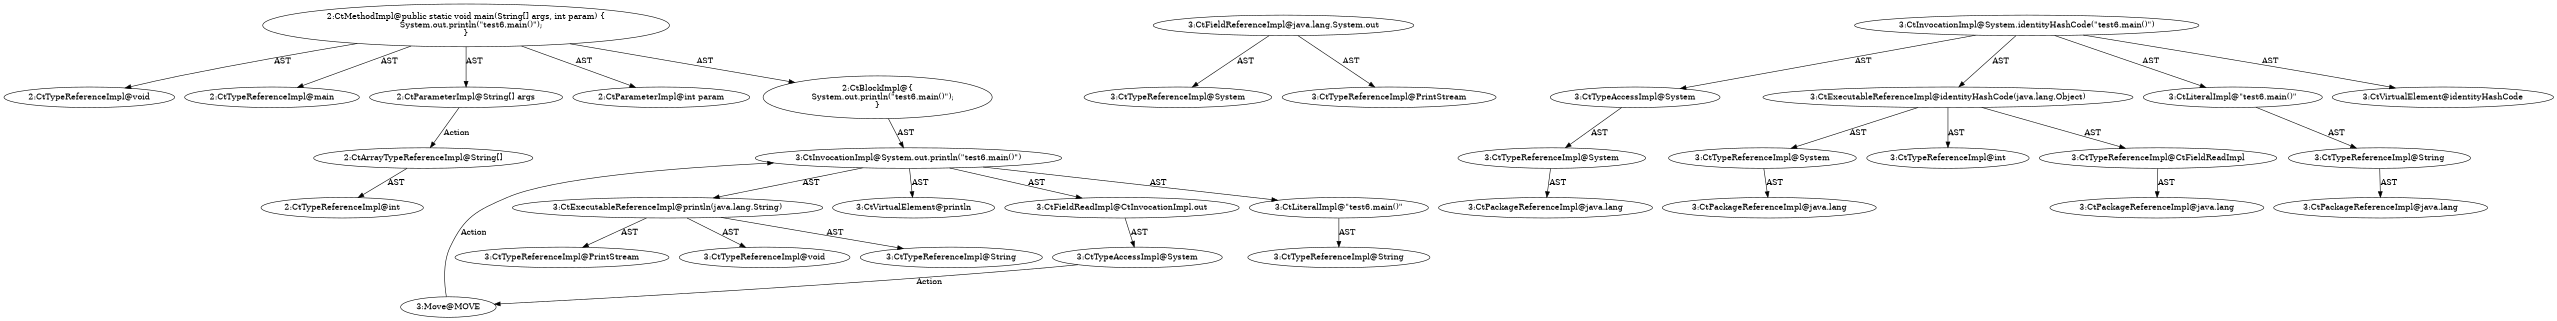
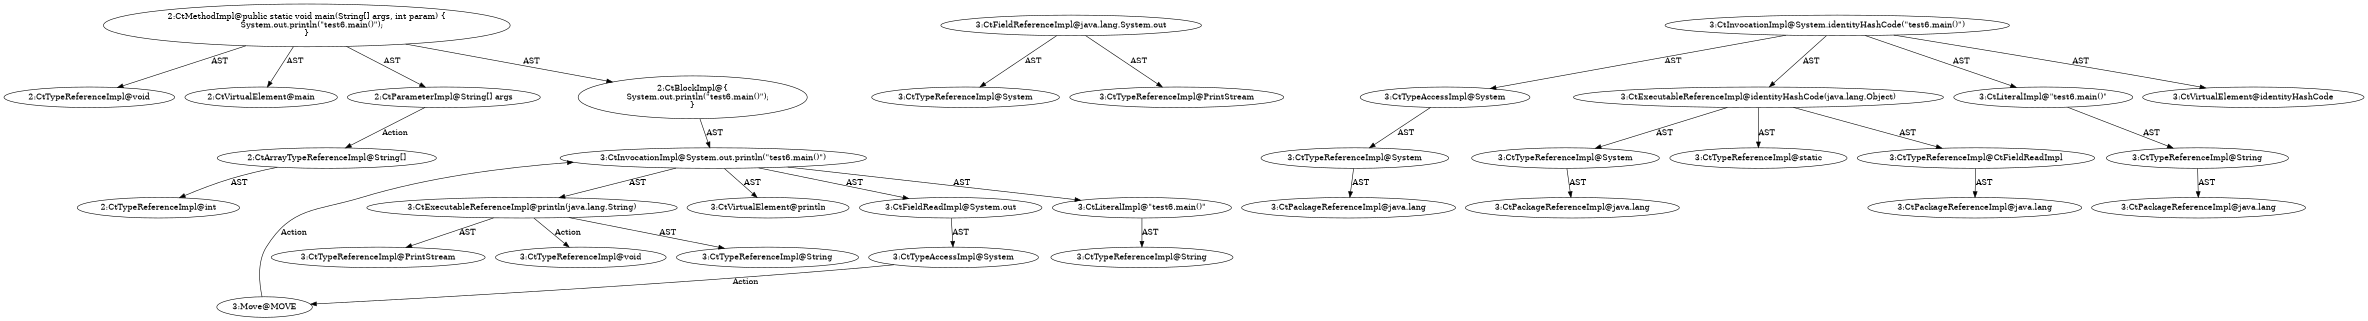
node "2:CtTypeReferenceImpl@main": label "2:CtTypeReferenceImpl@main" -> "2:CtVirtualElement@main"
node "2:CtParameterImpl@int param": removed
node "3:CtTypeReferenceImpl@int": label "3:CtTypeReferenceImpl@int" -> "3:CtTypeReferenceImpl@static"
node "3:CtFieldReadImpl@CtInvocationImpl.out": label "3:CtFieldReadImpl@CtInvocationImpl.out" -> "3:CtFieldReadImpl@System.out"
edge "3:CtExecutableReferenceImpl@println(java.lang.String)" -> "3:CtTypeReferenceImpl@void": label "AST" -> "Action"
